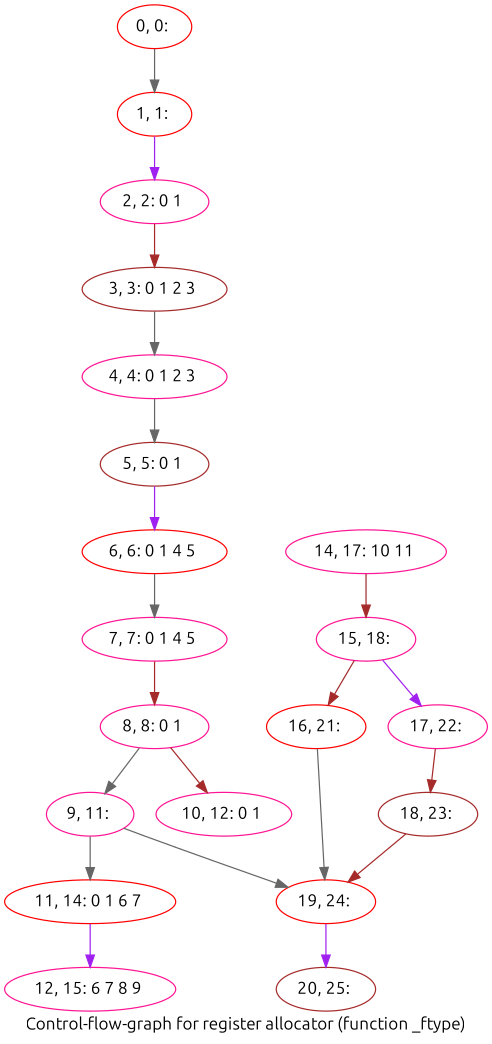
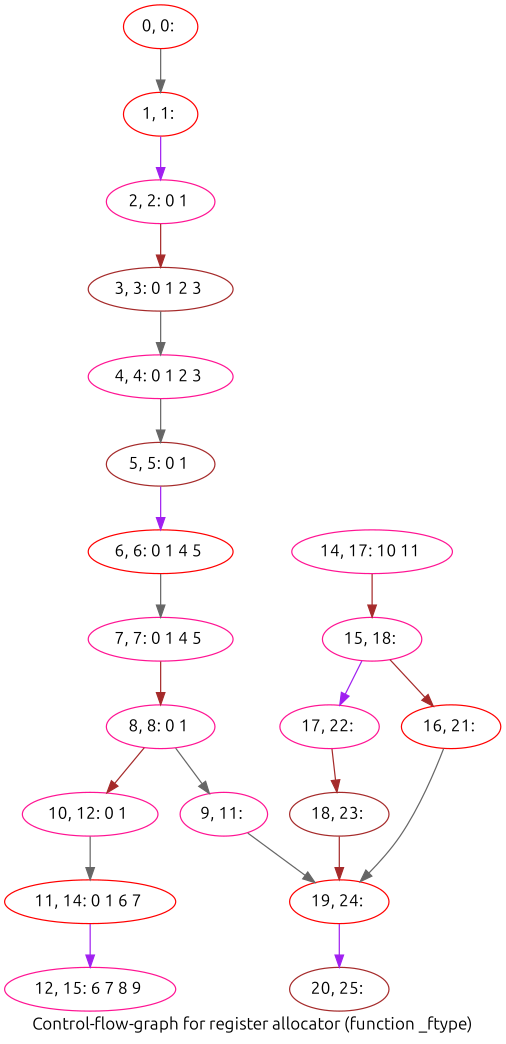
edge "9, 11:" -> "11, 14: 0 1 6 7": now "10, 12: 0 1" -> "11, 14: 0 1 6 7"
